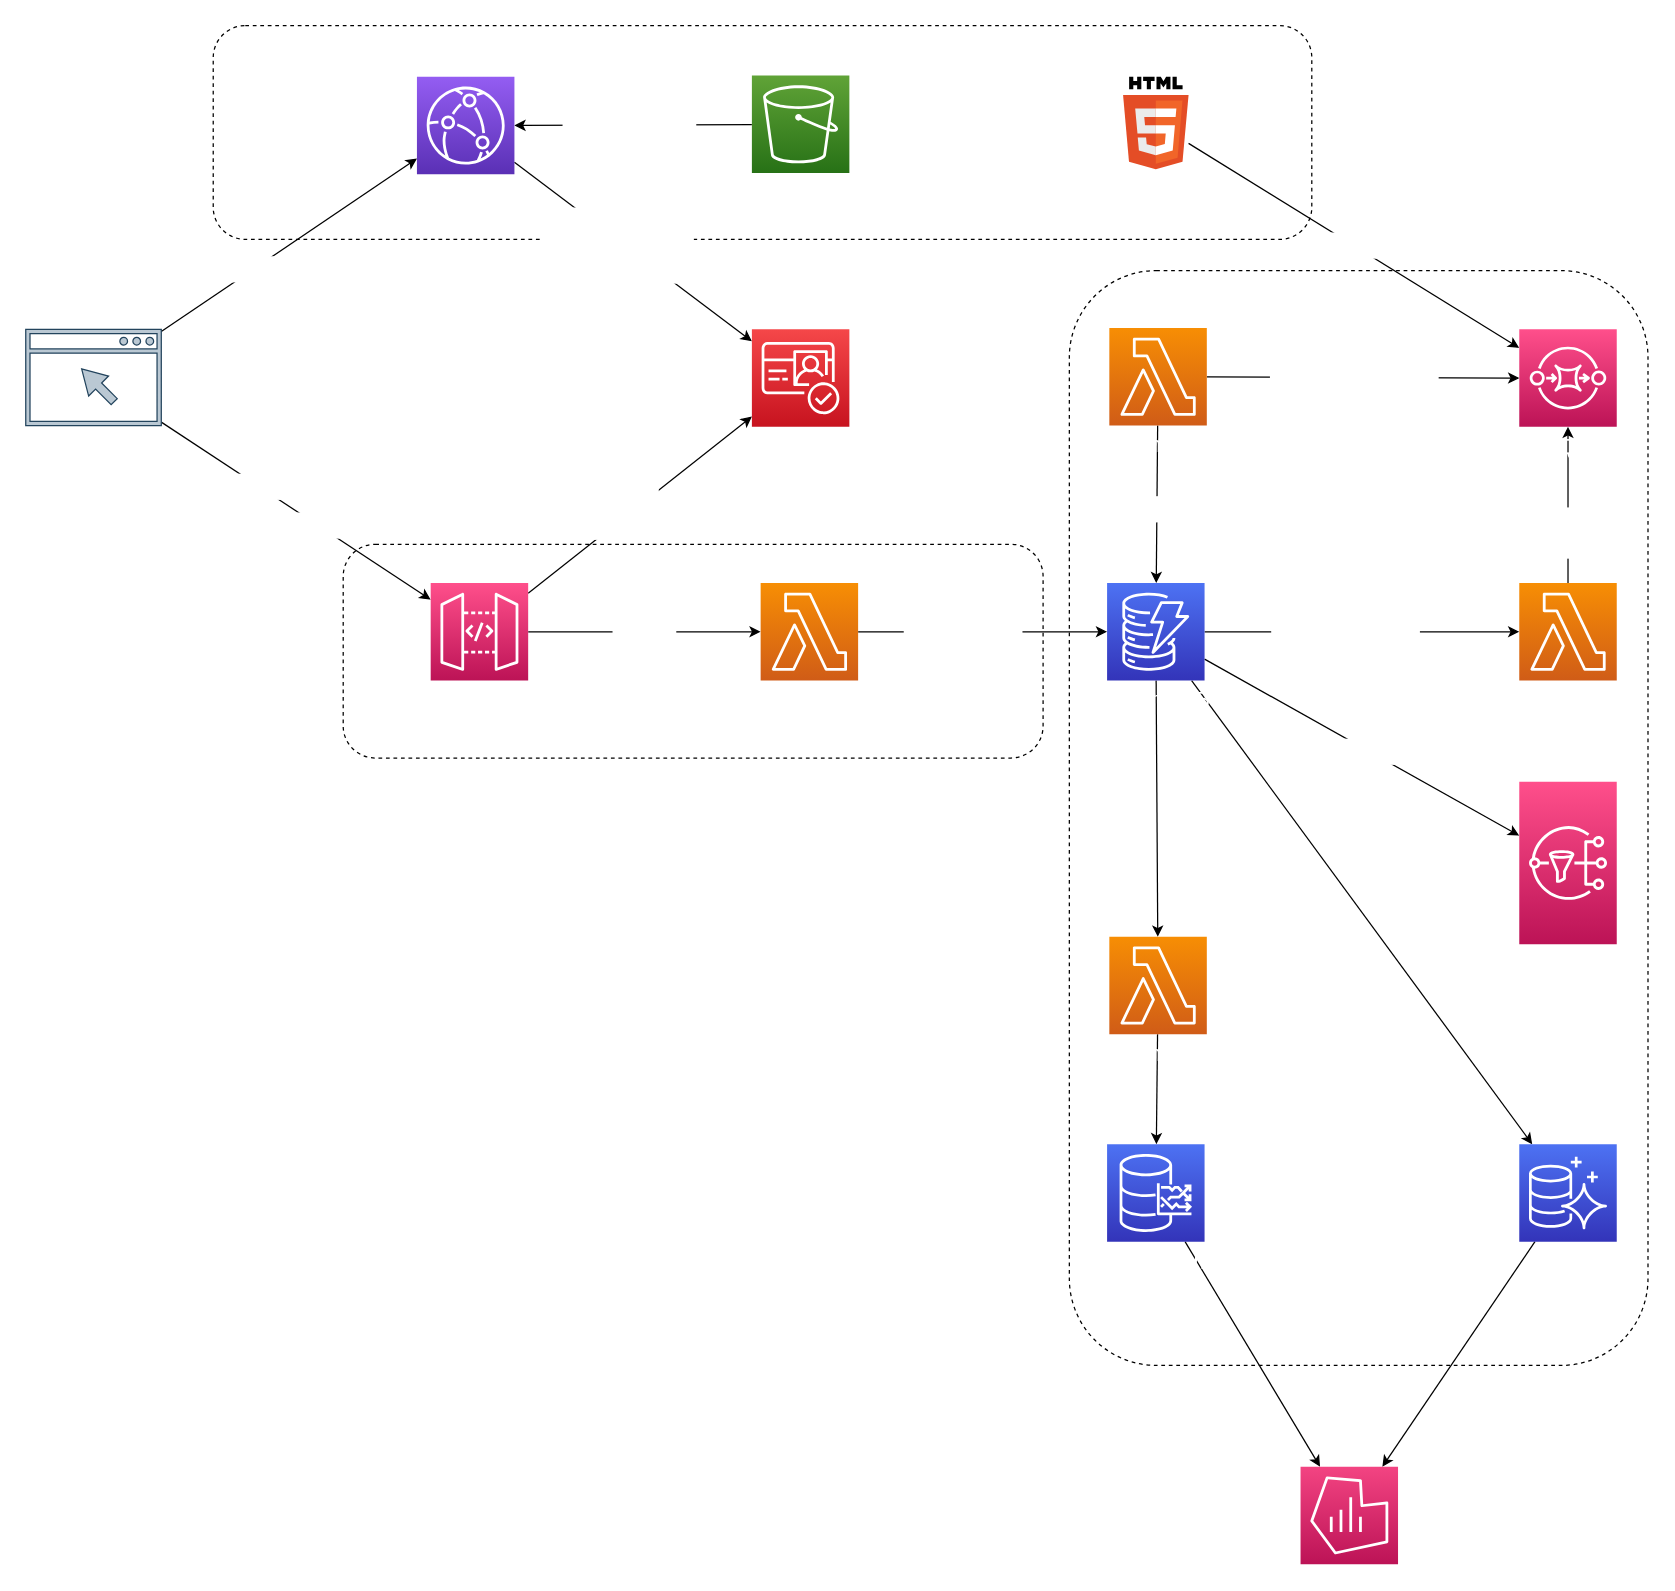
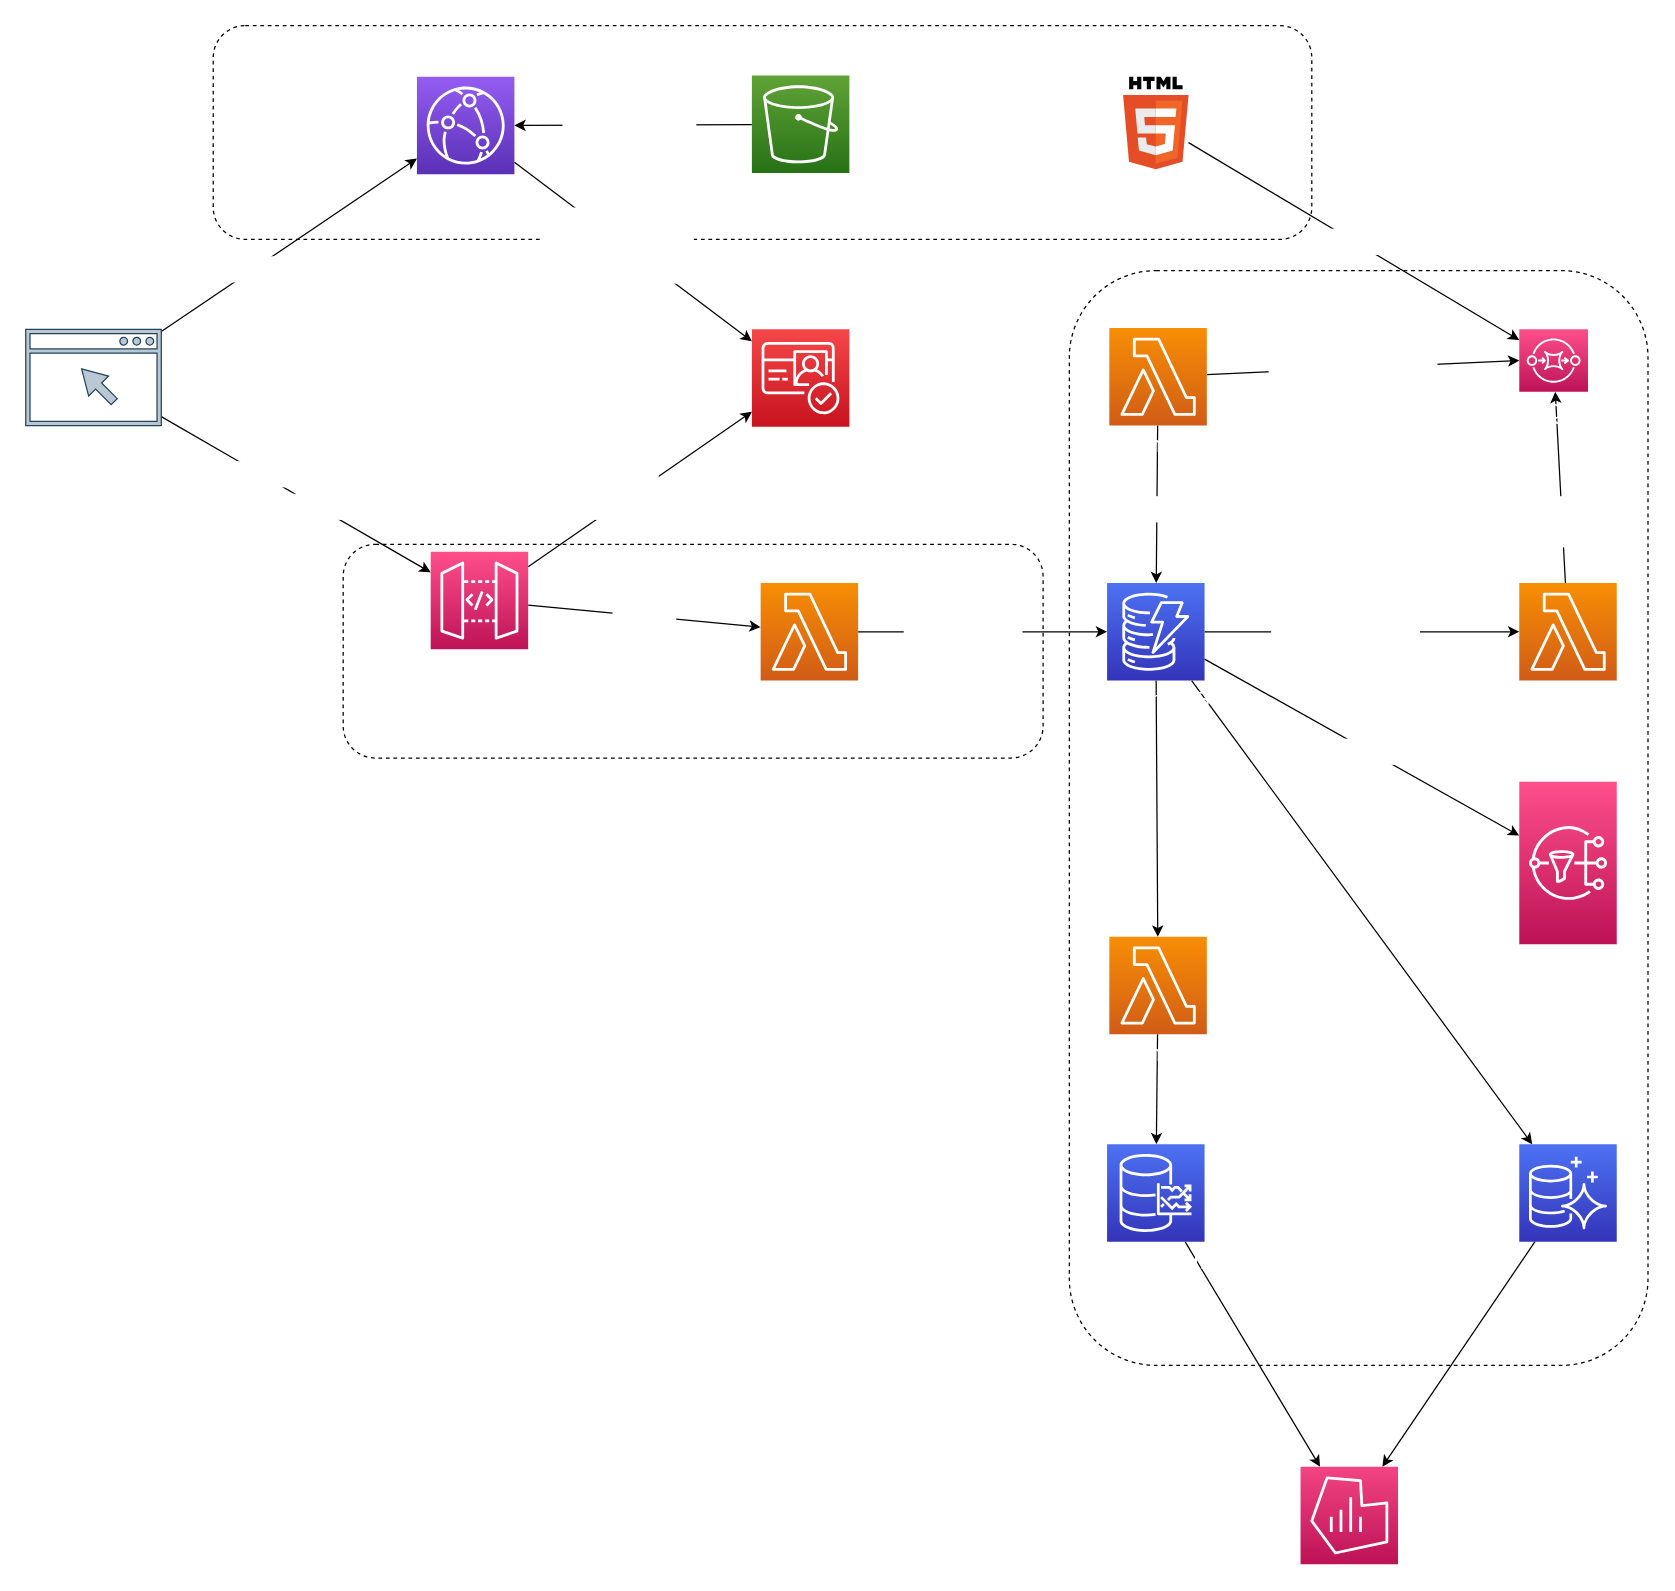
node "SQS": size 98x98 -> 69x63
node "API Gateway": moved (479, 632) -> (479, 601)
